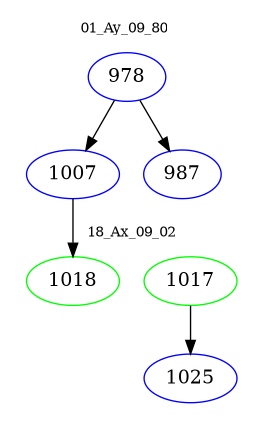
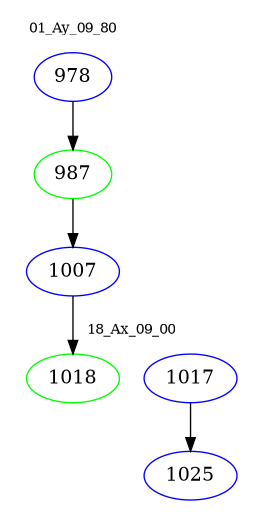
edge "978" -> "1007": now "987" -> "1007"
node "987": color blue -> green
cluster "18_Ax_09_02": label "18_Ax_09_02" -> "18_Ax_09_00"
node "1017": color green -> blue
